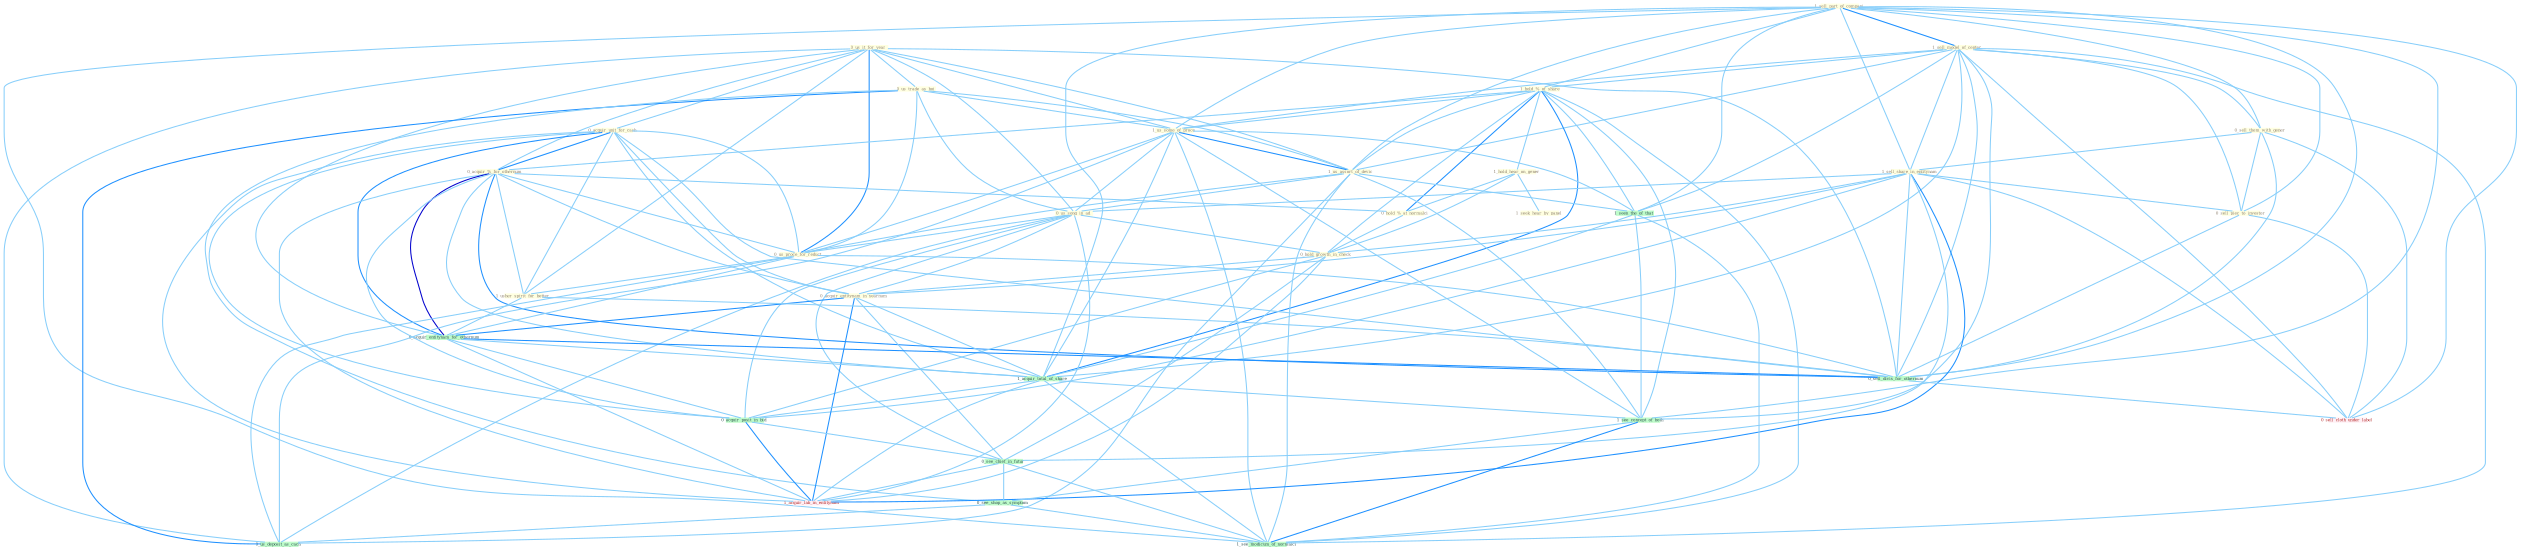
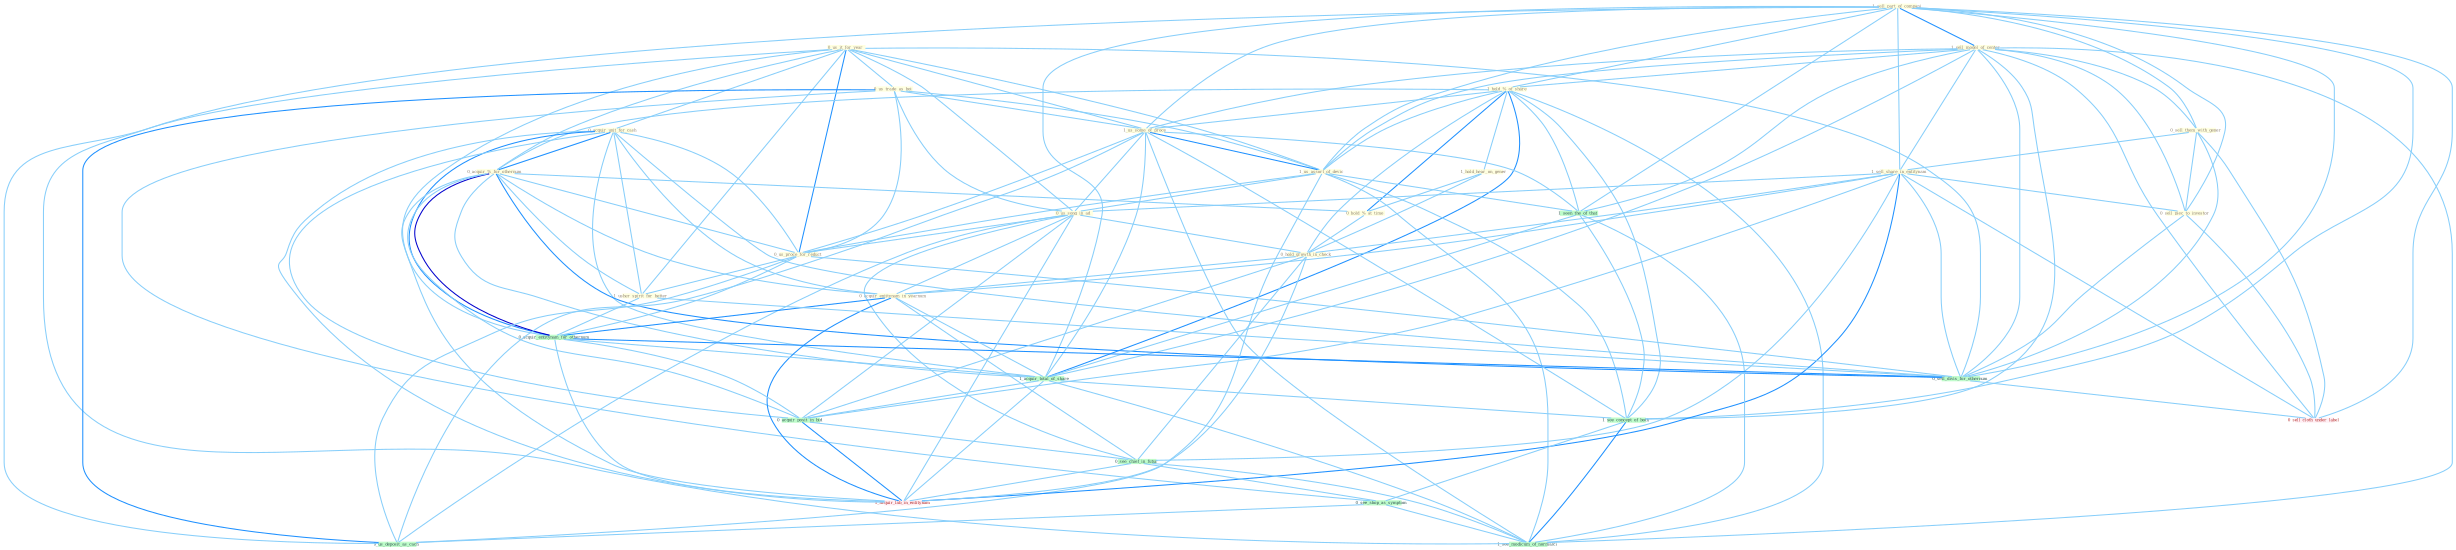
node "0_hold_%_at_normalci": label "0_hold_%_at_normalci" -> "0_hold_%_at_time"
node "1_seek_hear_by_panel": removed
